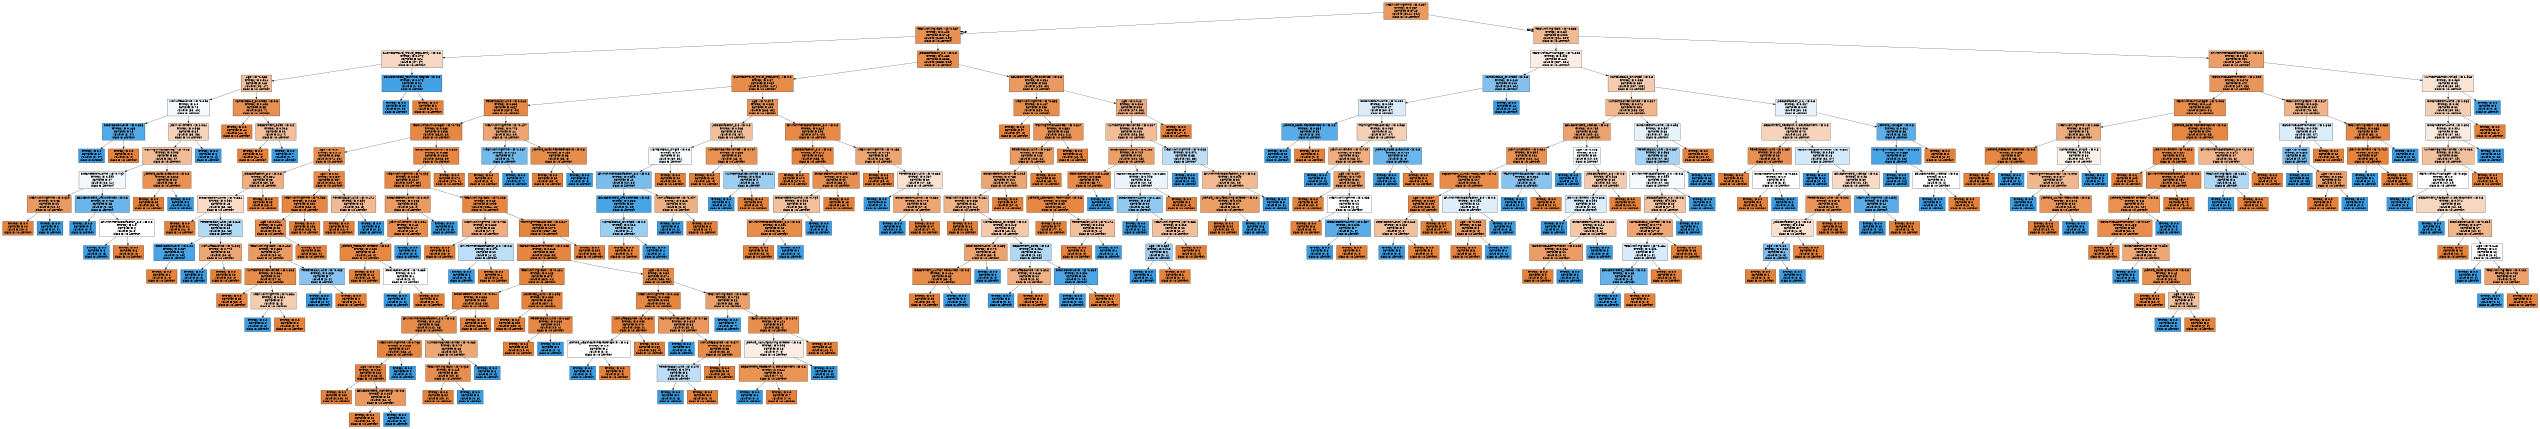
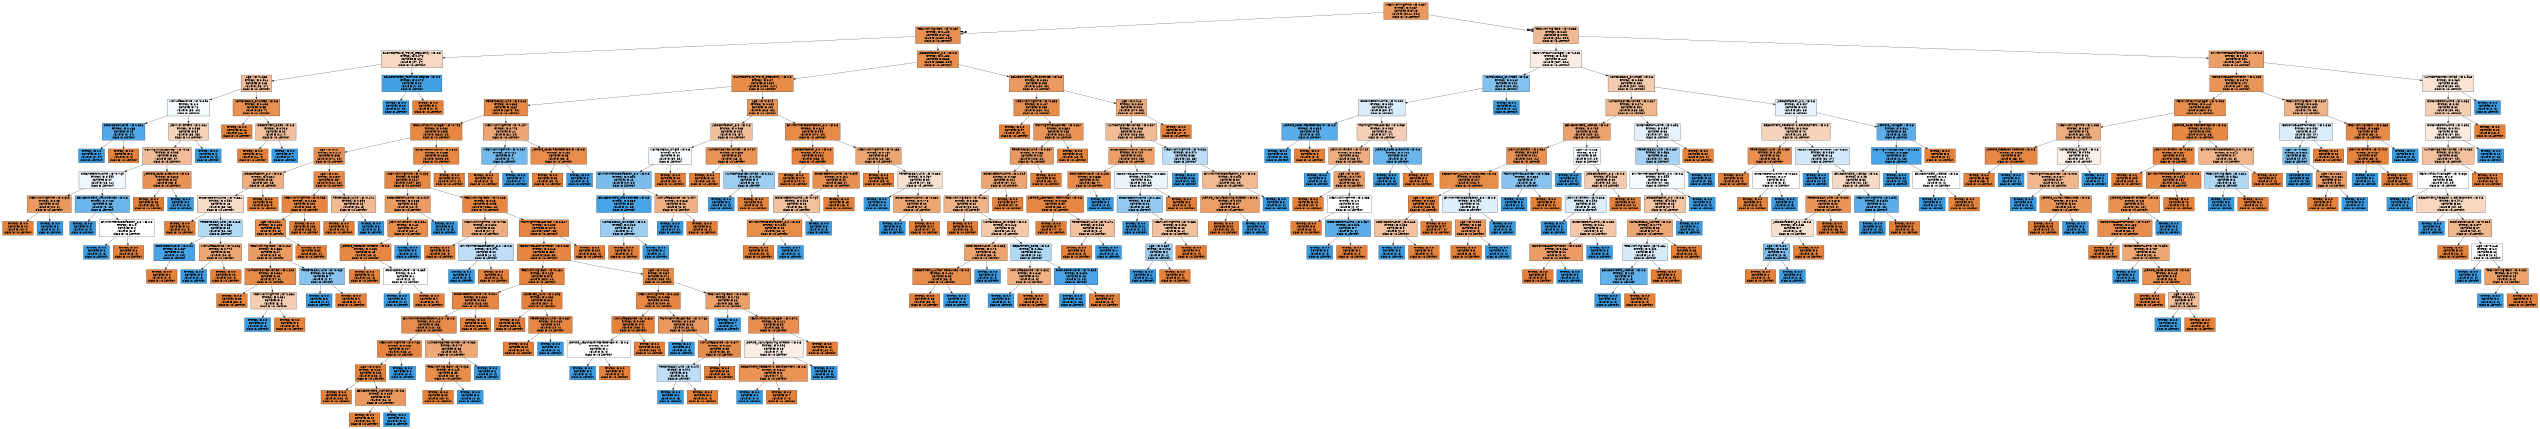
node "entropy = 0.0 samples = 17 value = [0, 17] class = Director": label "entropy = 0.0 samples = 17 value = [0, 17] class = Director" -> "entropy = 0.0 samples = 17 value = [0, 17] class = Attrition"
node "entropy = 0.0 samples = 25 value = [0, 25] class = Attrition": label "entropy = 0.0 samples = 25 value = [0, 25] class = Attrition" -> "samples = 0.0 samples = 25 value = [0, 25] class = Attrition"
